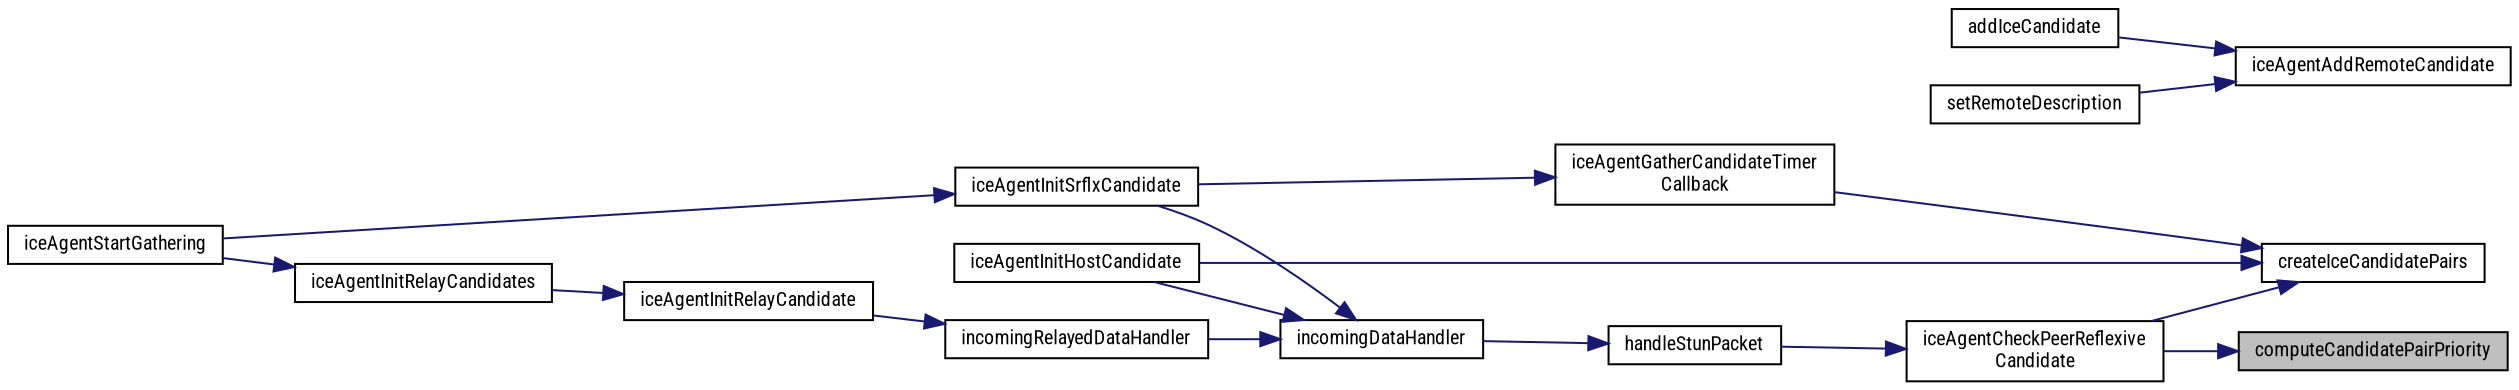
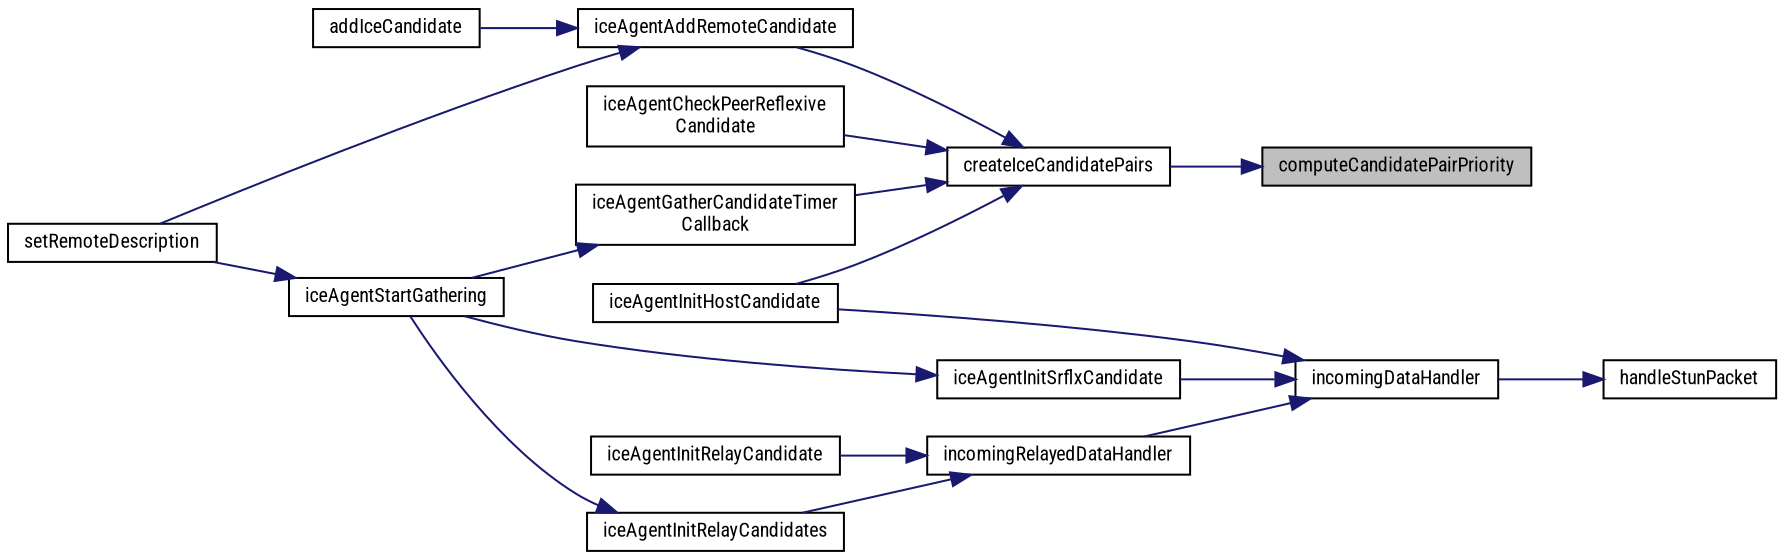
edge "iceAgentAddRemoteCandidate" -> "createIceCandidatePairs": added
edge "iceAgentInitSrflxCandidate" -> "iceAgentGatherCandidateTimer Callback": now "iceAgentStartGathering" -> "iceAgentGatherCandidateTimer Callback"
edge "setRemoteDescription" -> "iceAgentStartGathering": added
edge "iceAgentInitRelayCandidates" -> "iceAgentInitRelayCandidate": now "iceAgentInitRelayCandidates" -> "incomingRelayedDataHandler"
edge "handleStunPacket" -> "iceAgentCheckPeerReflexive Candidate": removed
edge "iceAgentCheckPeerReflexive Candidate" -> "computeCandidatePairPriority": now "createIceCandidatePairs" -> "computeCandidatePairPriority"
